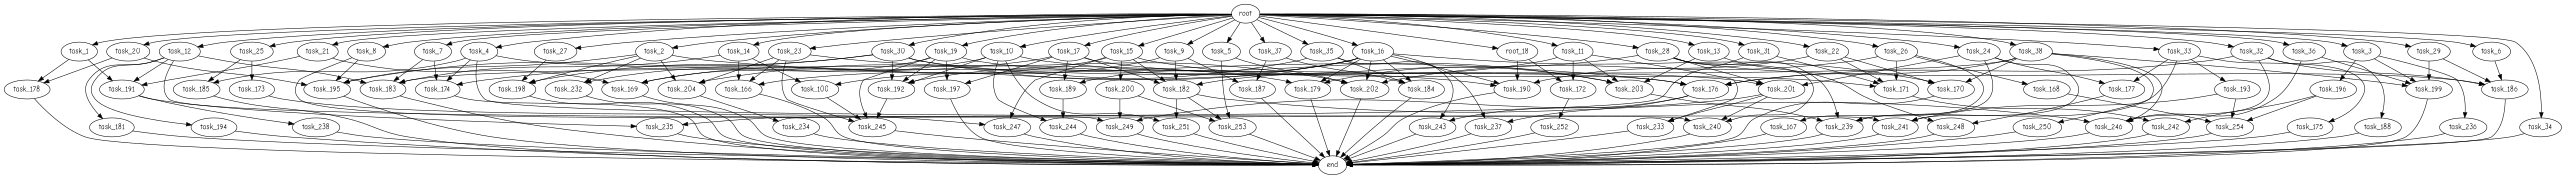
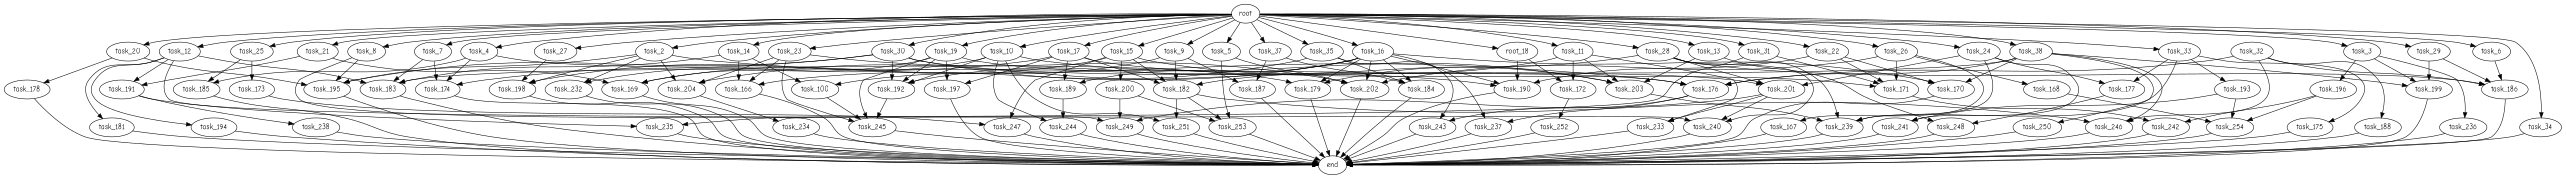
edge "root" -> "task_32": removed
node "task_1": removed
node "task_36": removed
edge "task_4" -> "task_241": removed
